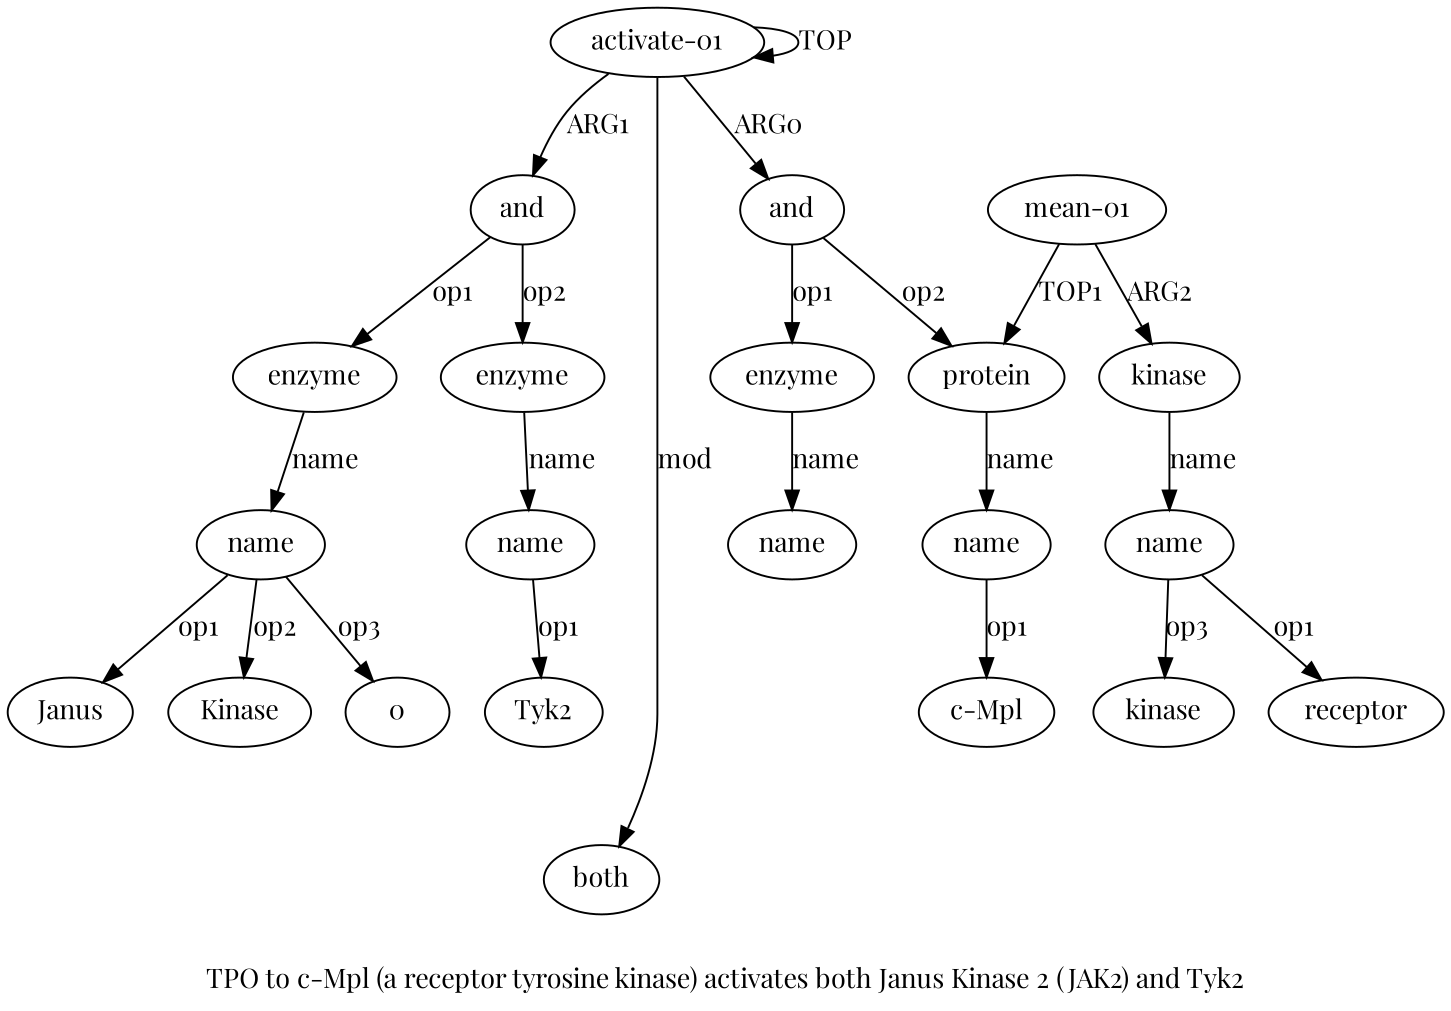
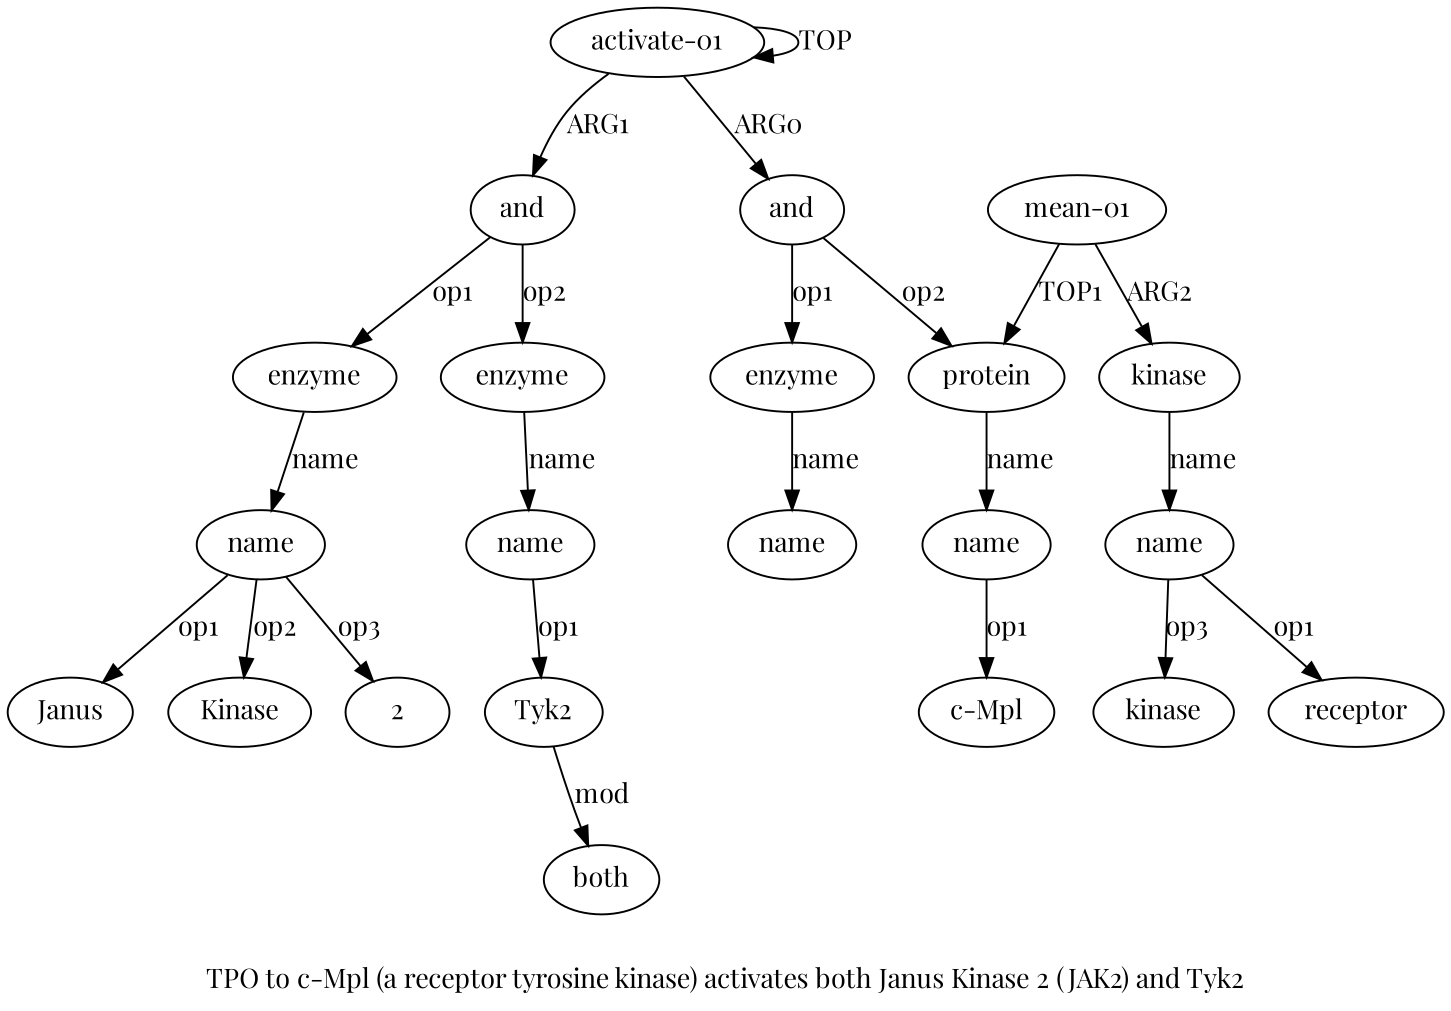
edge "activate-01" -> "both": now "Tyk2" -> "both"
node "0": label "0" -> "2"
